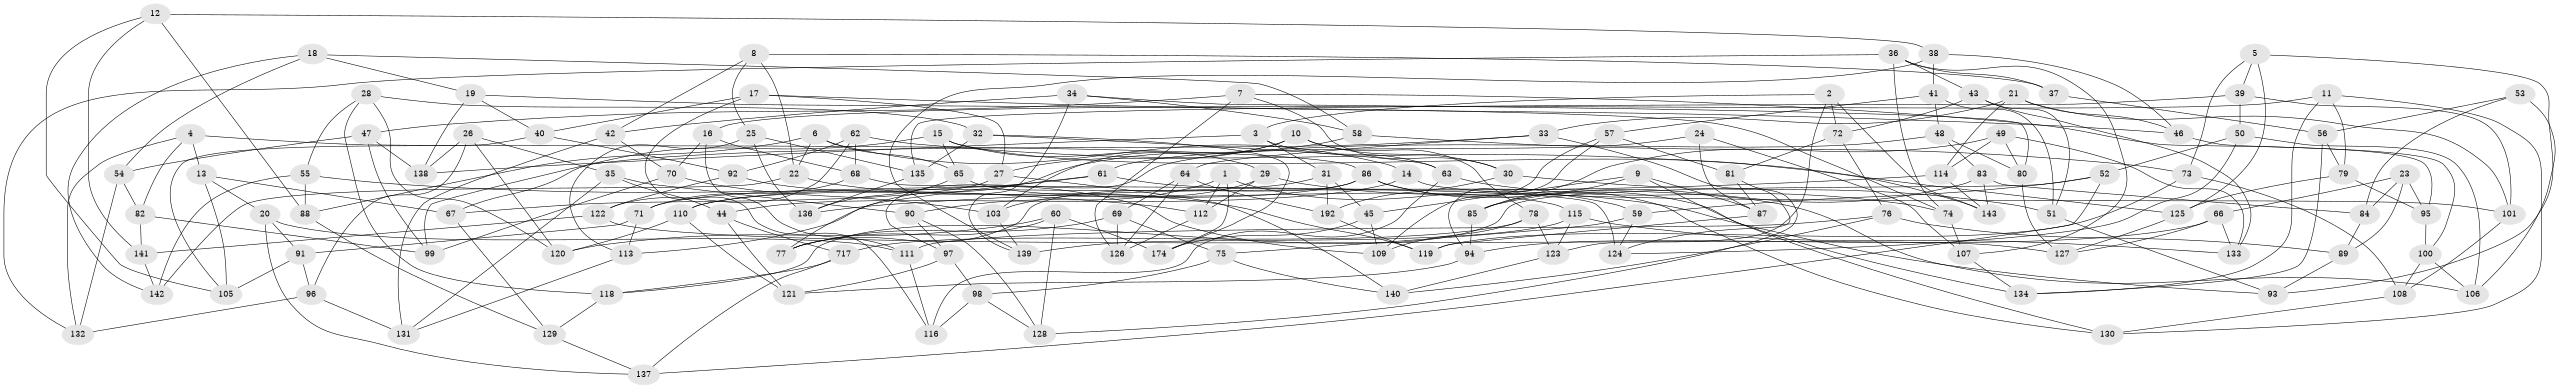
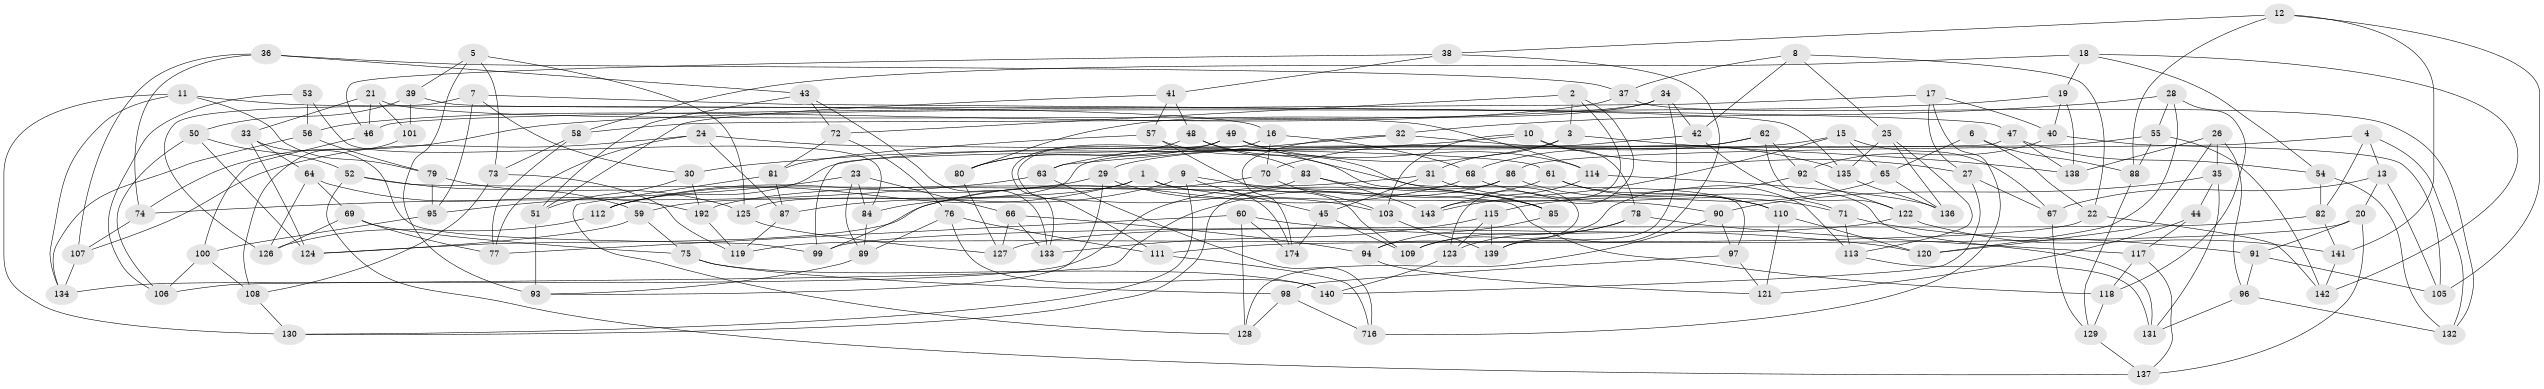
edge "36" -- "132": now "37" -- "132"
node "14": removed
edge "86" -- "77": now "24" -- "77"
node "717": label "717" -> "117"
node "116": label "116" -> "716"
